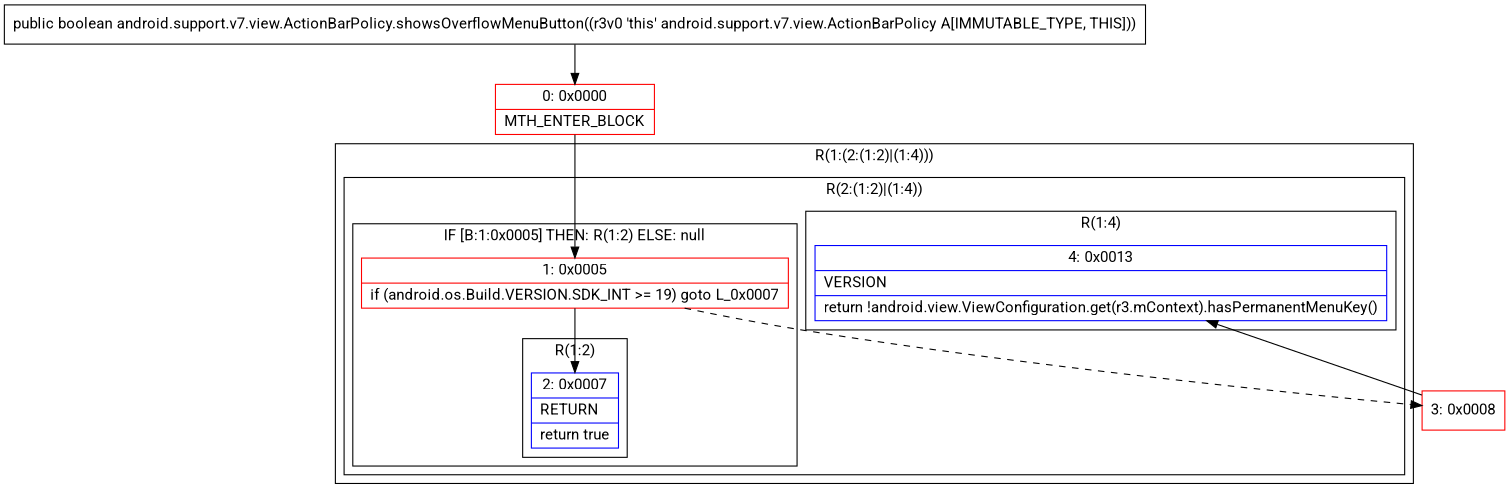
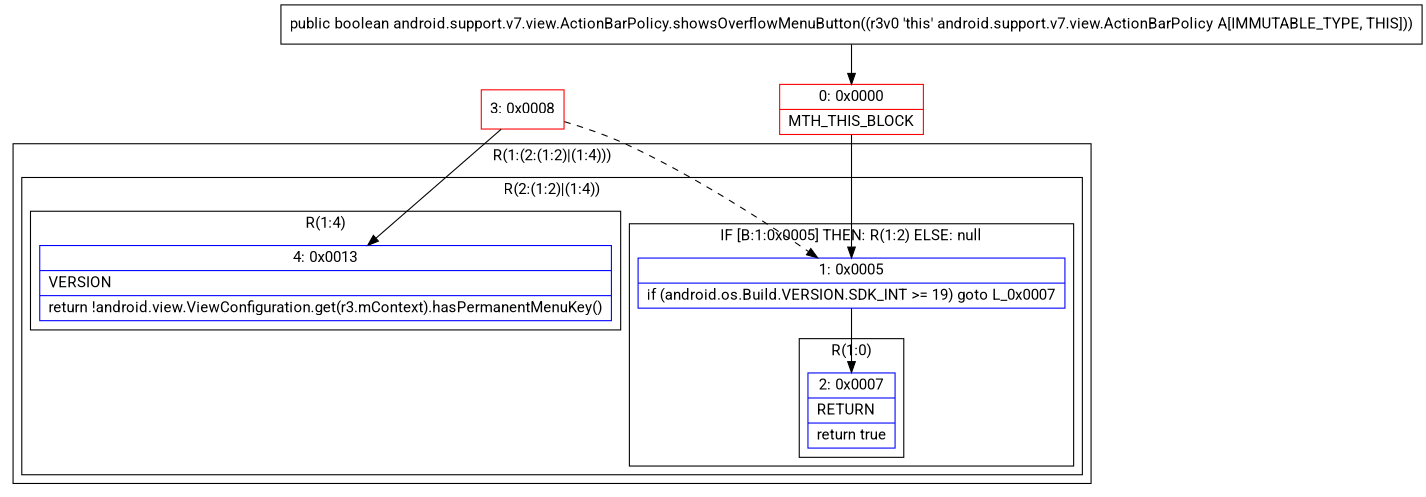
node "0: 0x0000": text "MTH_ENTER_BLOCK" -> "MTH_THIS_BLOCK"
node "1: 0x0005": color red -> blue
cluster "R(1:2)": label "R(1:2)" -> "R(1:0)"
edge "1: 0x0005" -> "3: 0x0008": reversed
